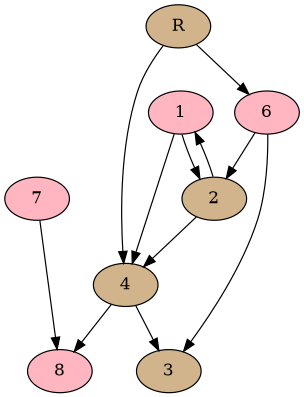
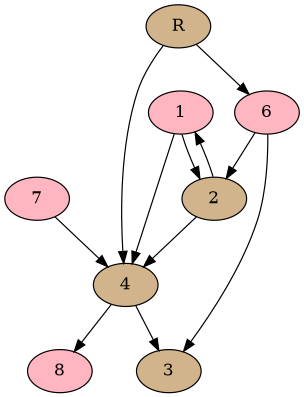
edge "7" -> "8": now "7" -> "4"
